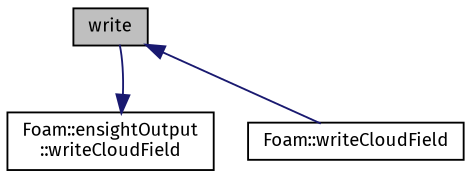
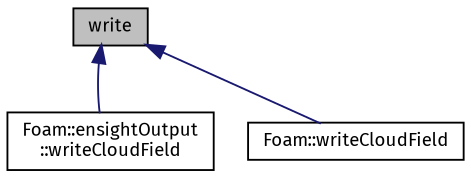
edge "write" -> "Foam::ensightOutput ::writeCloudField": reversed
